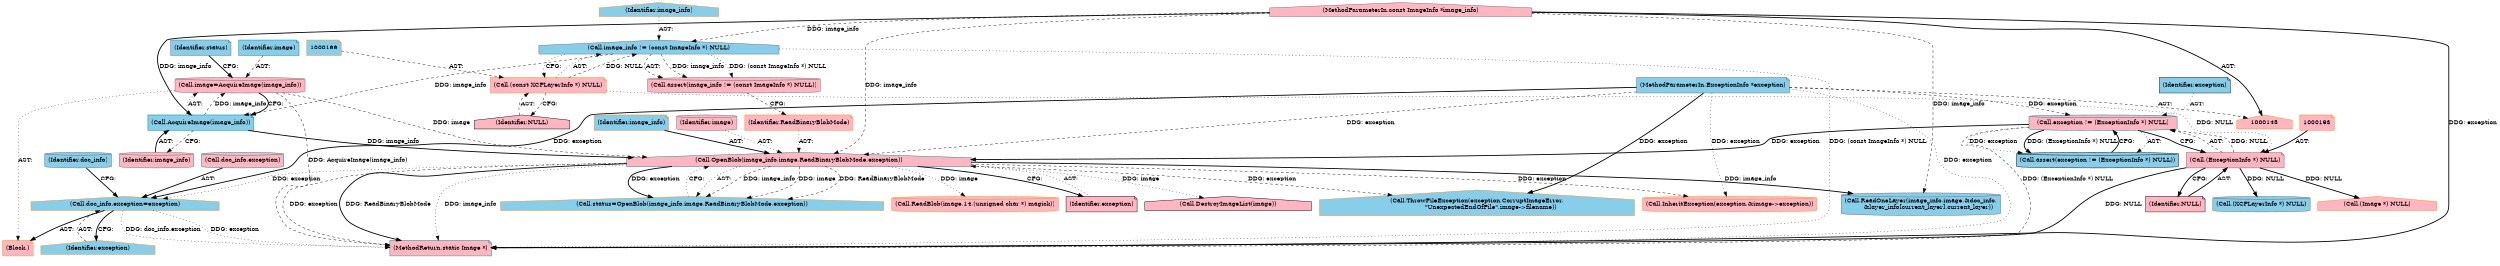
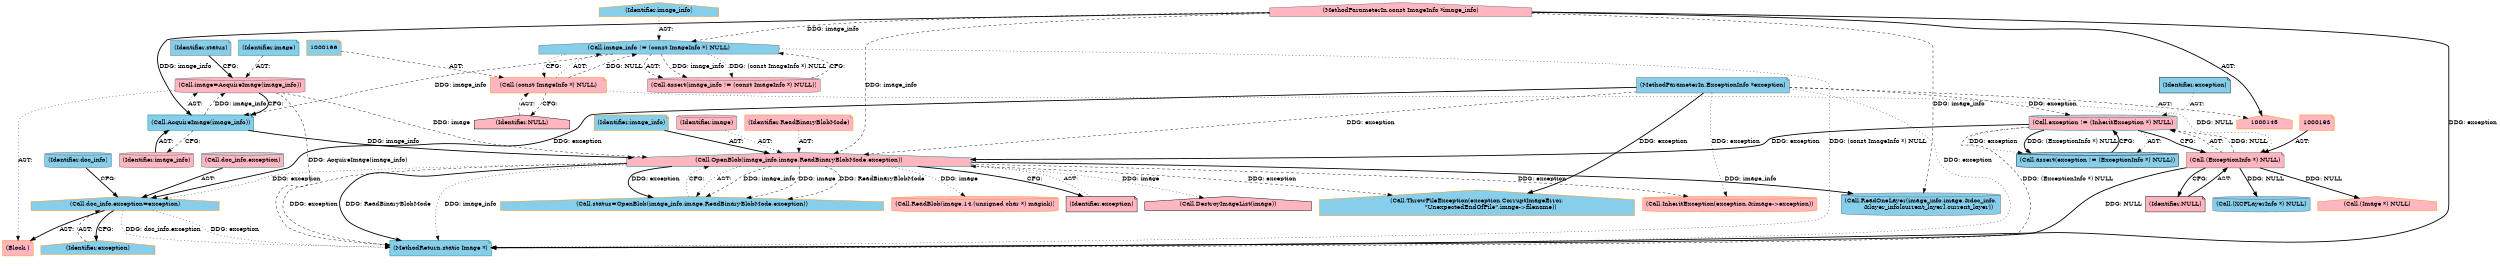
node "(Call,(const XCFLayerInfo *) NULL)": label "(Call,(const XCFLayerInfo *) NULL)" -> "(Call,(const ImageInfo *) NULL)"
edge "(Call,assert(image_info != (const ImageInfo *) NULL))" -> "(Identifier,ReadBinaryBlobMode)": now "(Call,assert(image_info != (const ImageInfo *) NULL))" -> "(Call,image_info != (const ImageInfo *) NULL)"
node "(Call,exception != (ExceptionInfo *) NULL)": label "(Call,exception != (ExceptionInfo *) NULL)" -> "(Call,exception != (InheritException *) NULL)"
node "(MethodReturn,static Image *)": fillcolor lightpink -> skyblue
